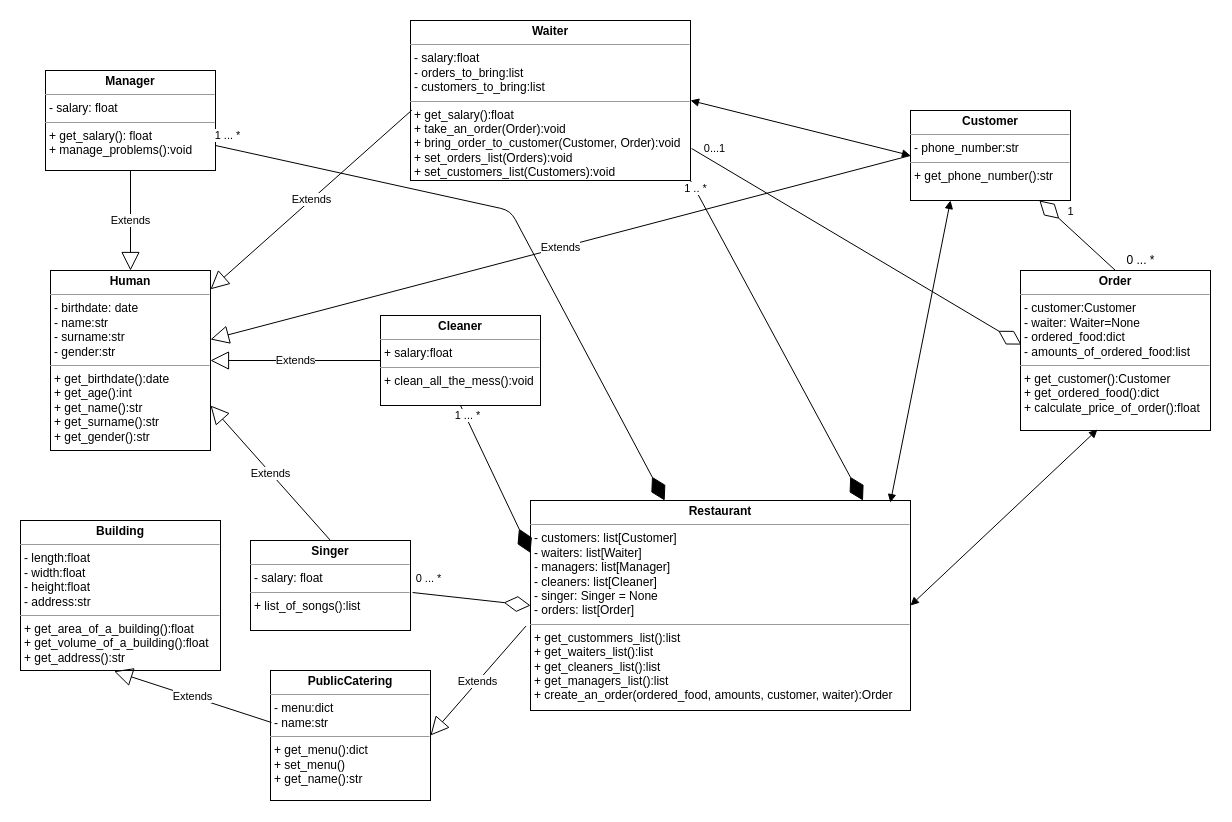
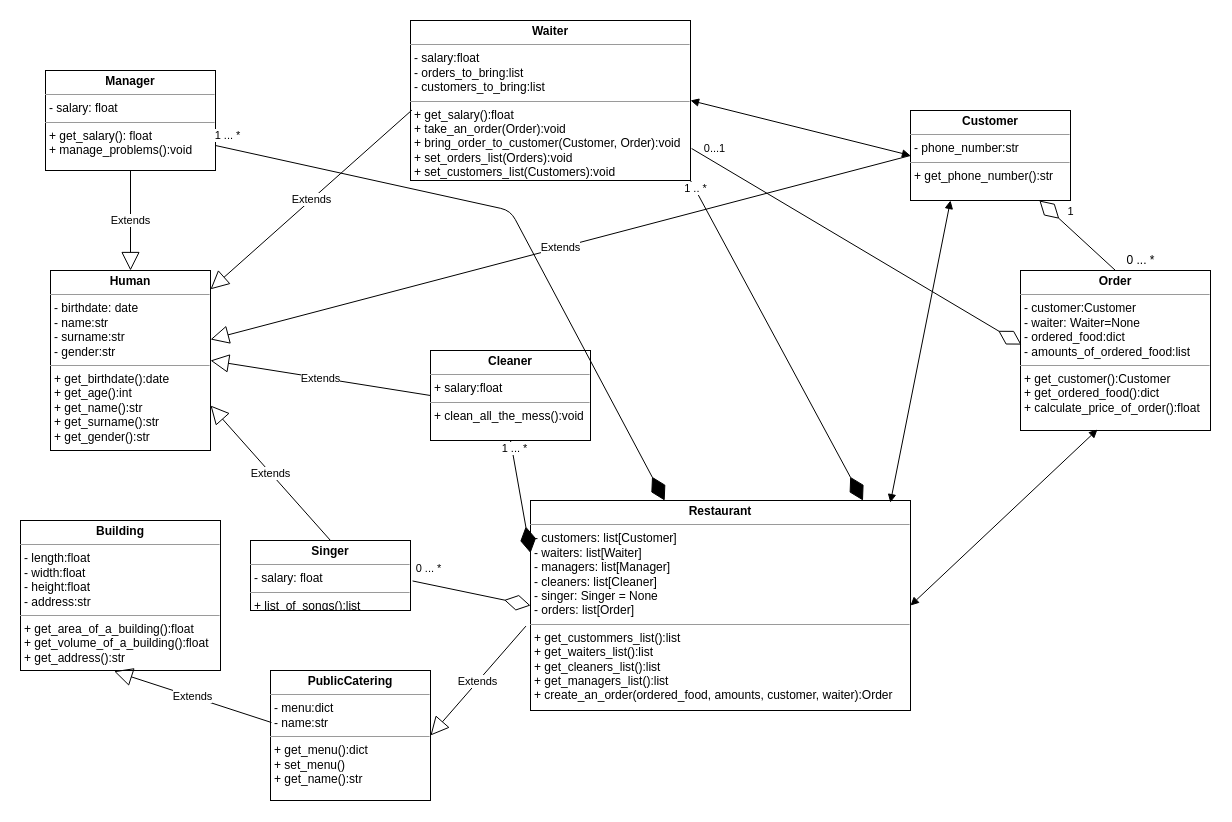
node "Cleaner + salary:float + clean_all_the_mess():void": moved (461, 361) -> (511, 396)
node "Singer - salary: float + list_of_songs():list": size 160x90 -> 160x70
